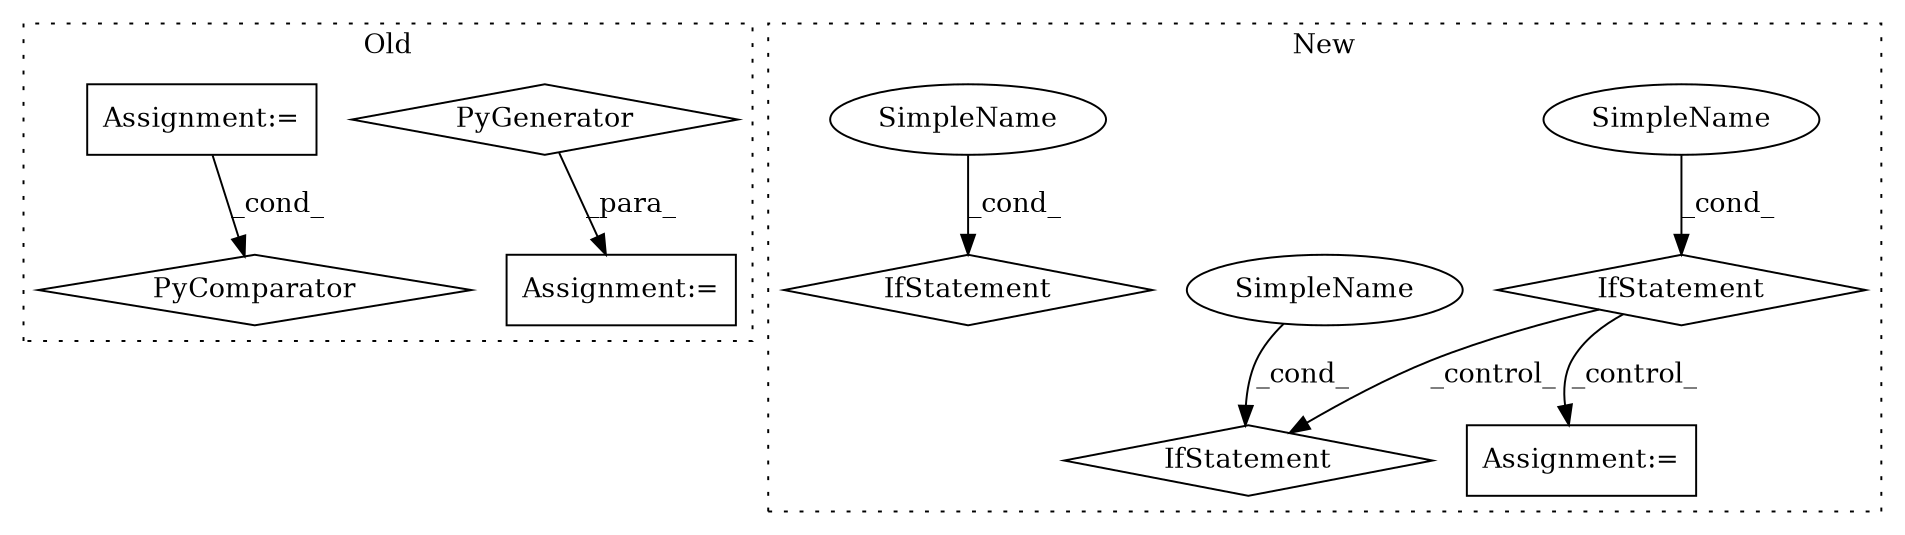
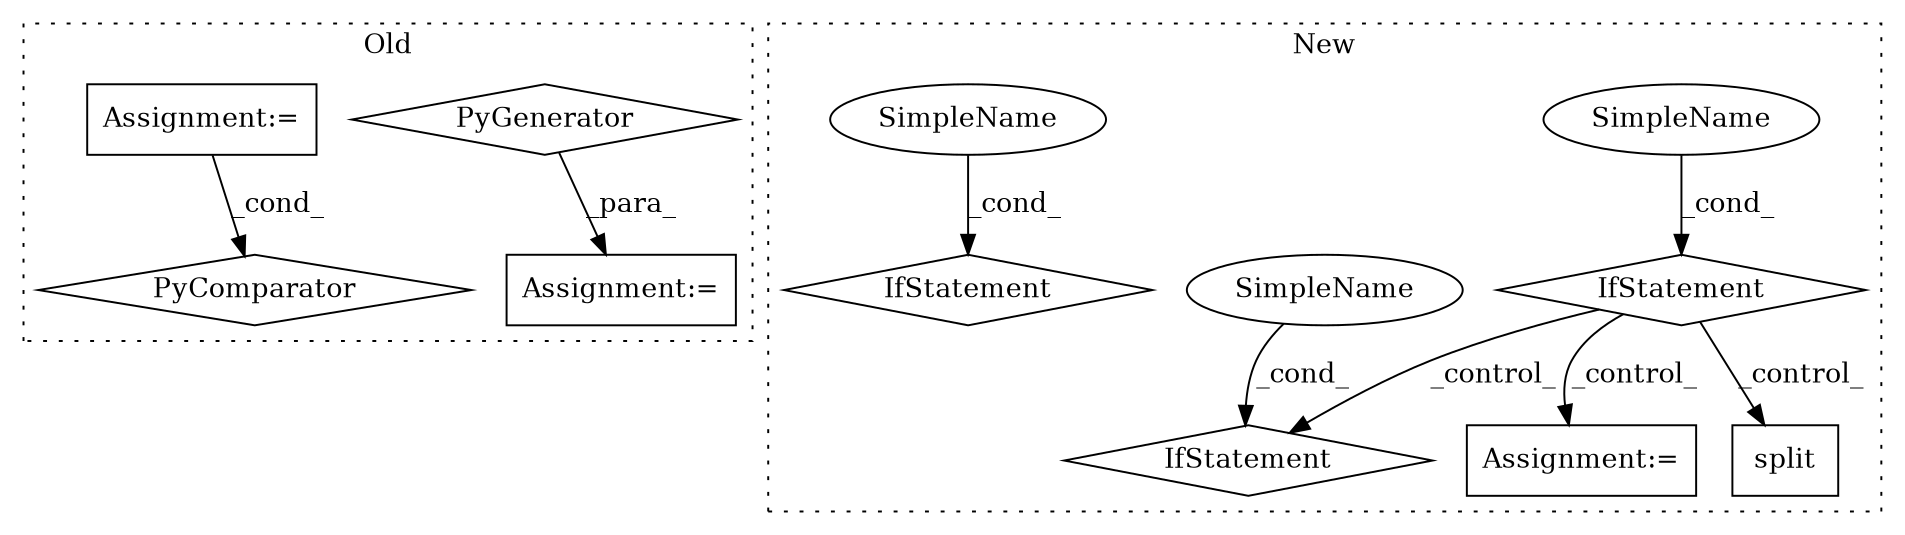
node "split": added
